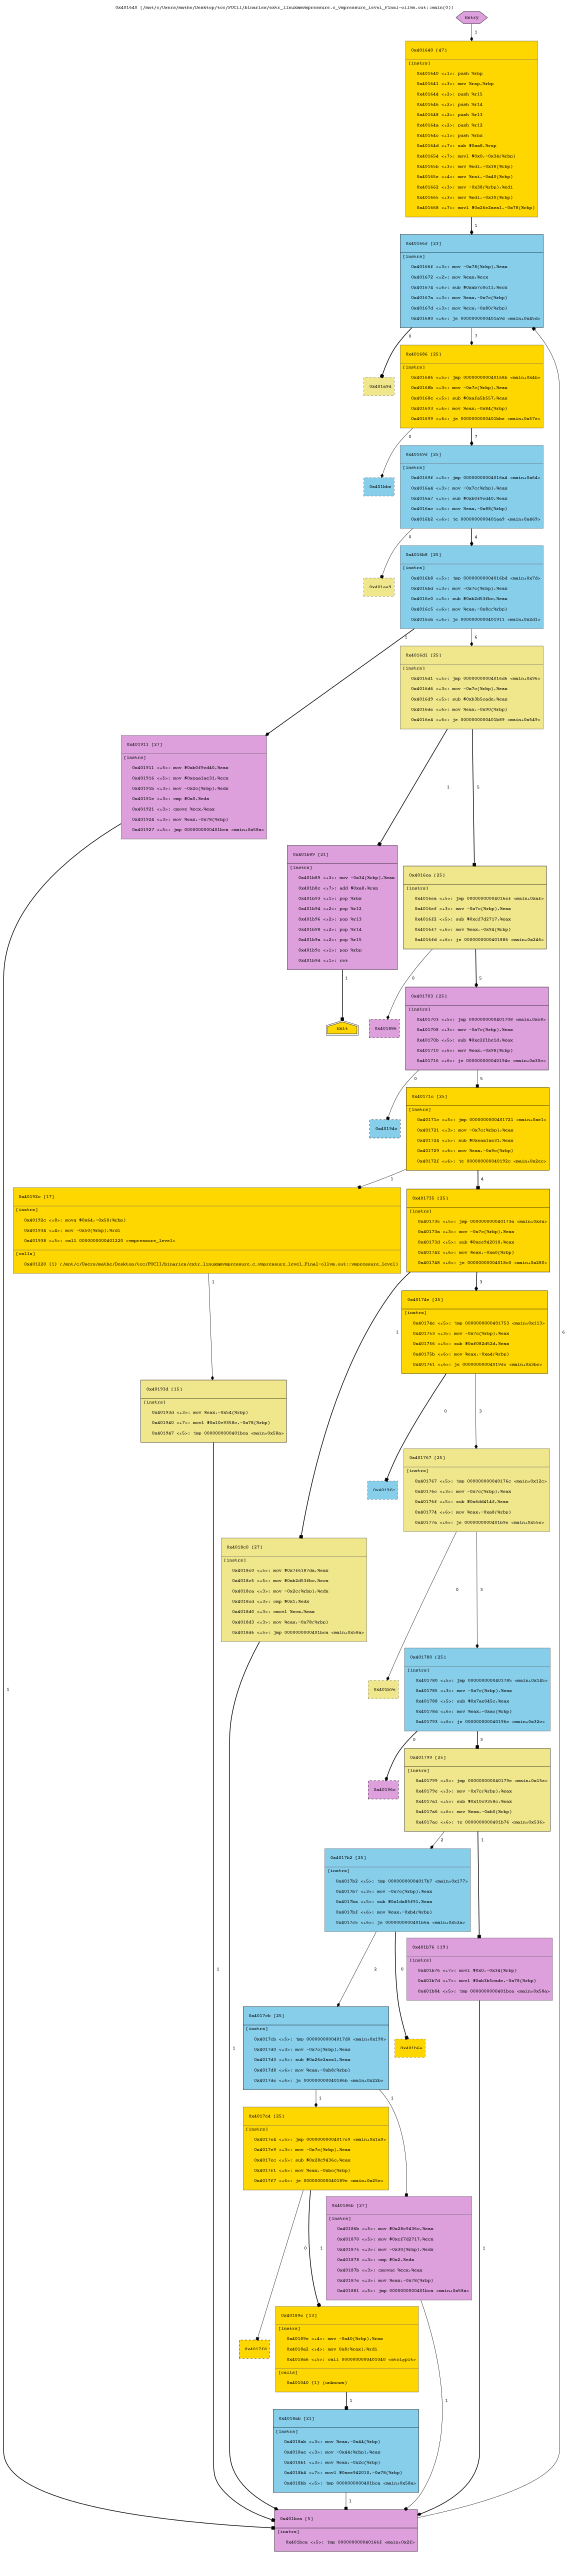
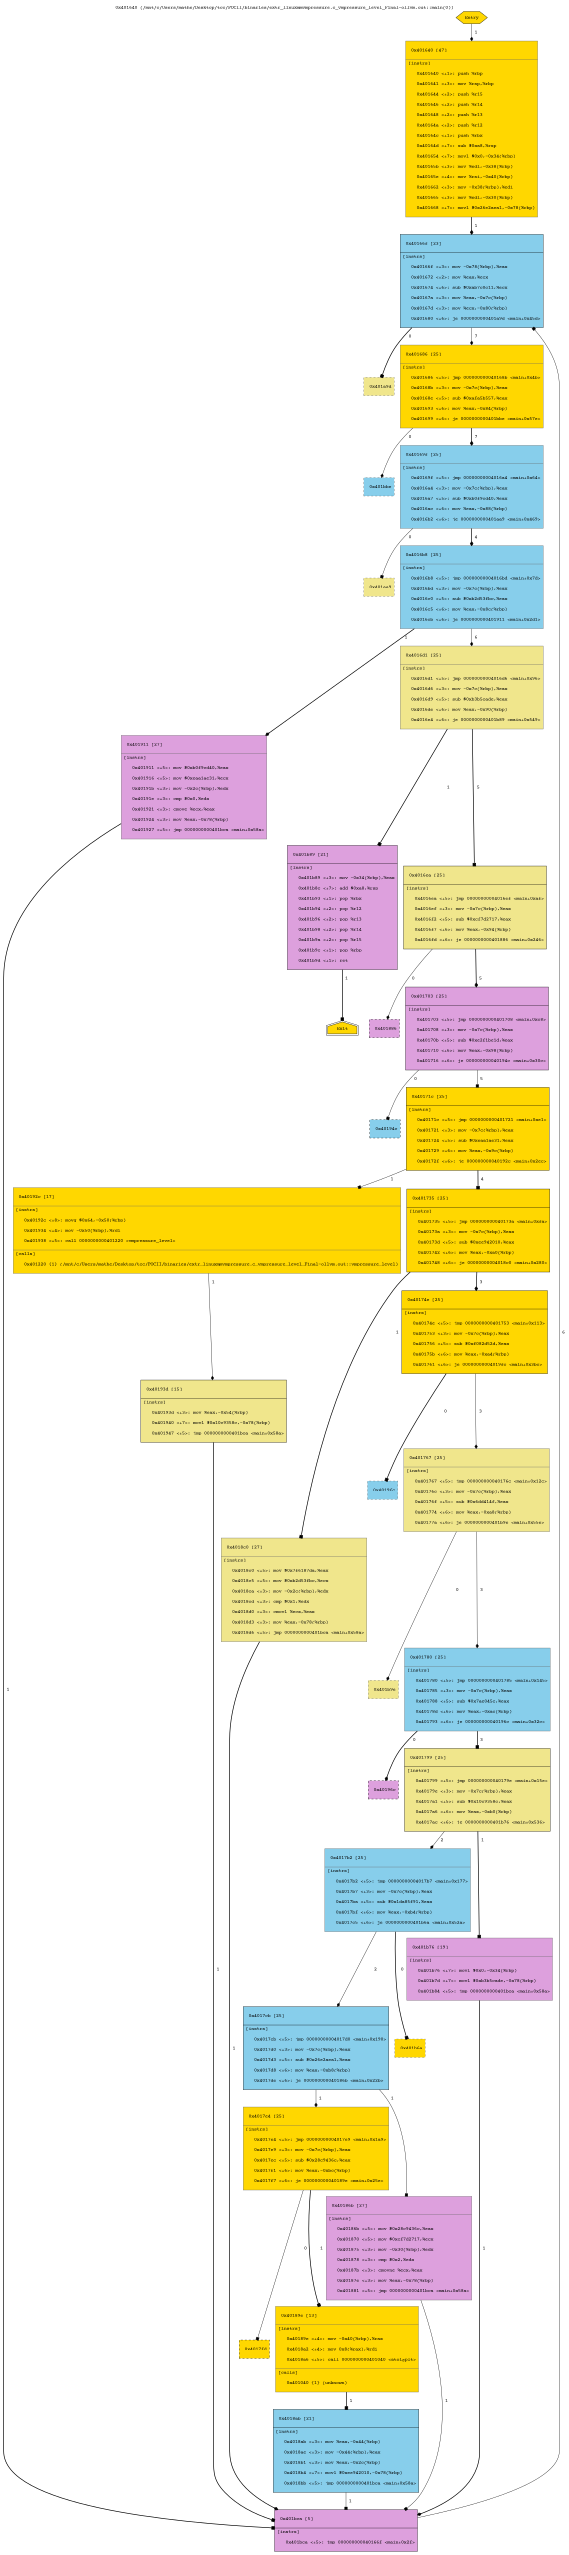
node "Entry": fillcolor plum -> gold
